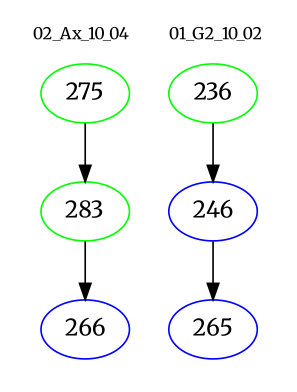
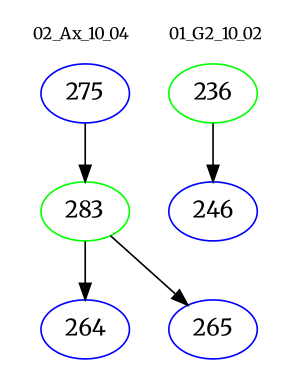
node "275": color green -> blue
edge "246" -> "265": now "283" -> "265"
node "266": label "266" -> "264"
